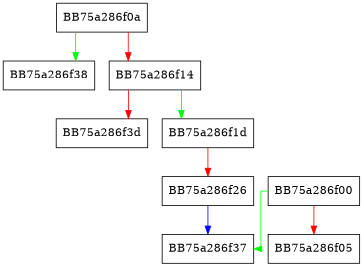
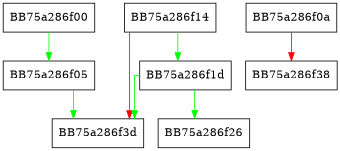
edge "BB75a286f0a" -> "BB75a286f38": color green -> red
edge "BB75a286f0a" -> "BB75a286f14": removed
edge "BB75a286f1d" -> "BB75a286f3d": added
edge "BB75a286f05" -> "BB75a286f3d": added
edge "BB75a286f1d" -> "BB75a286f26": color red -> green
edge "BB75a286f00" -> "BB75a286f05": color red -> green
node "BB75a286f37": removed
